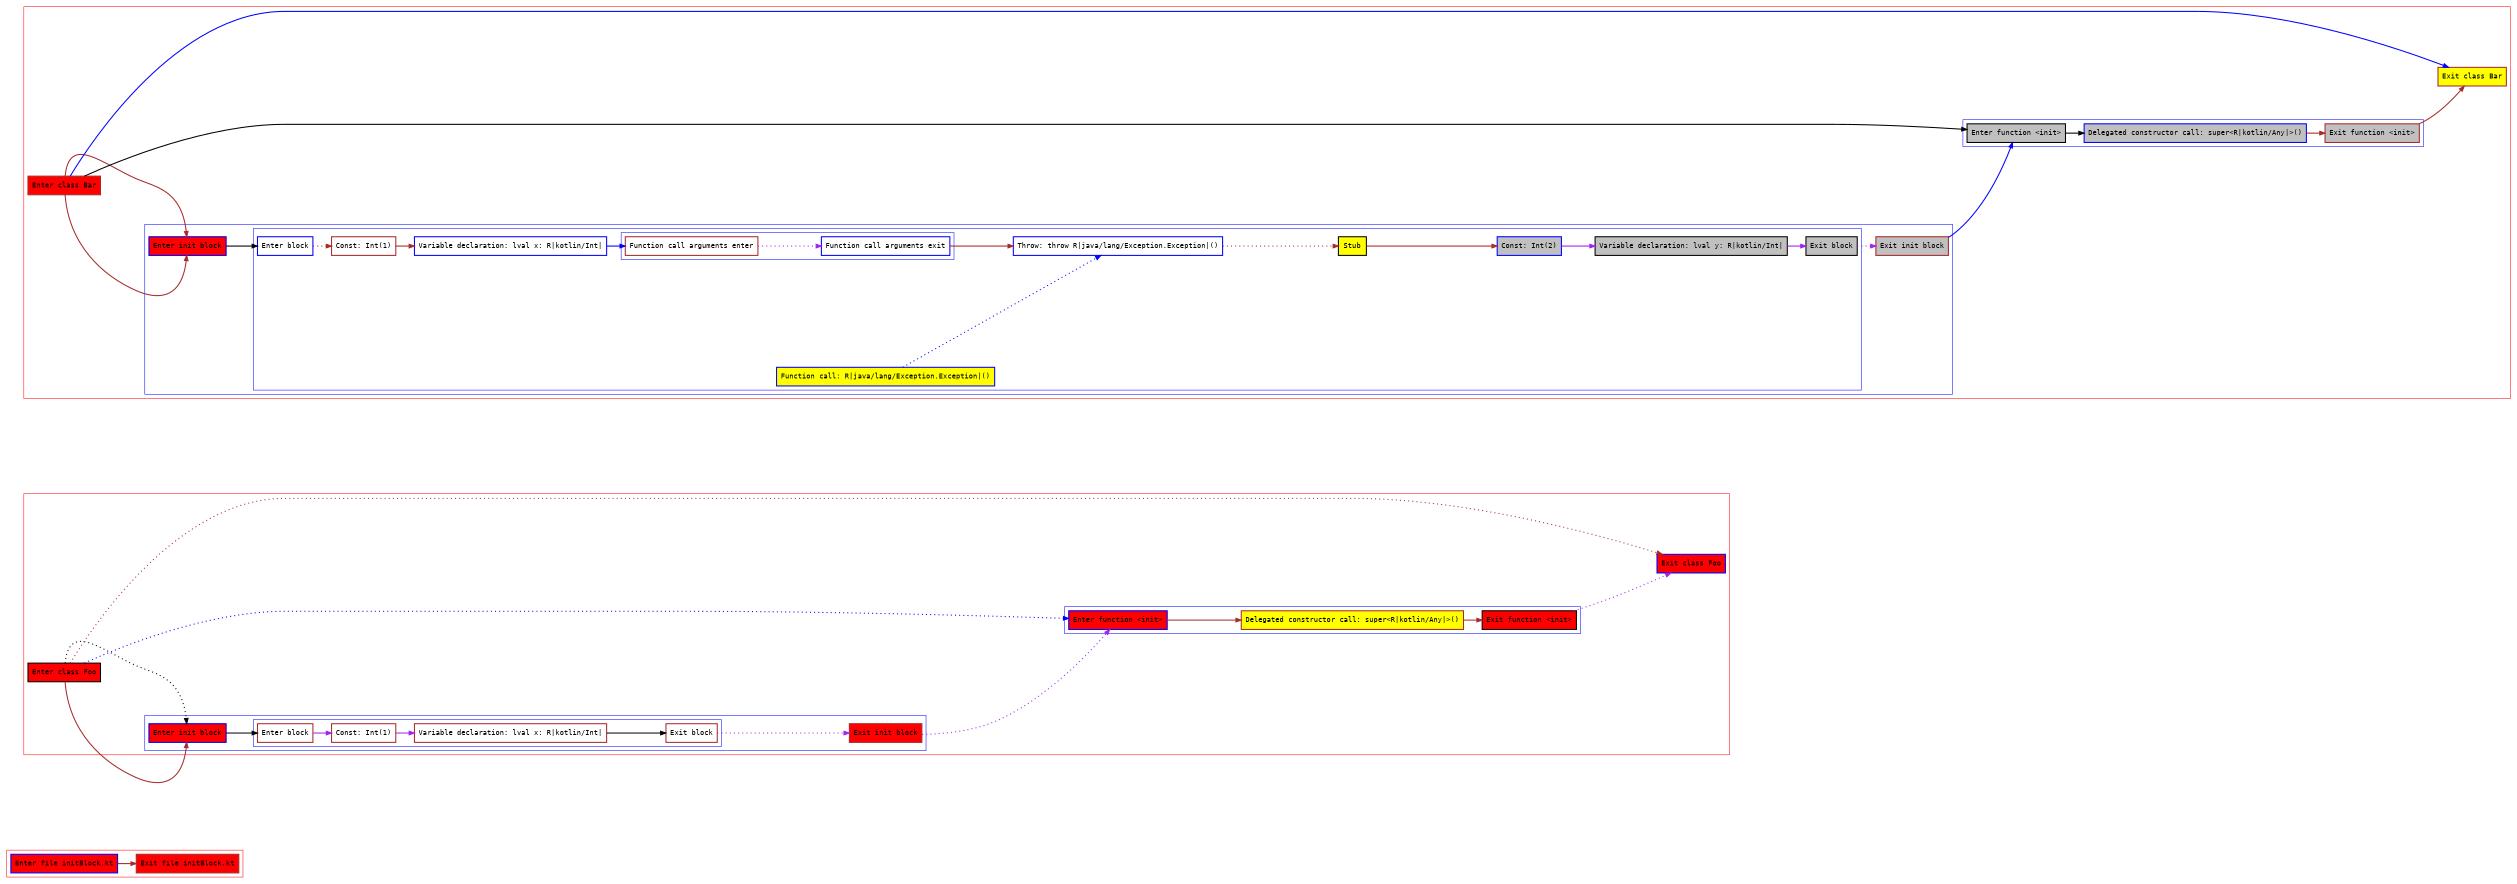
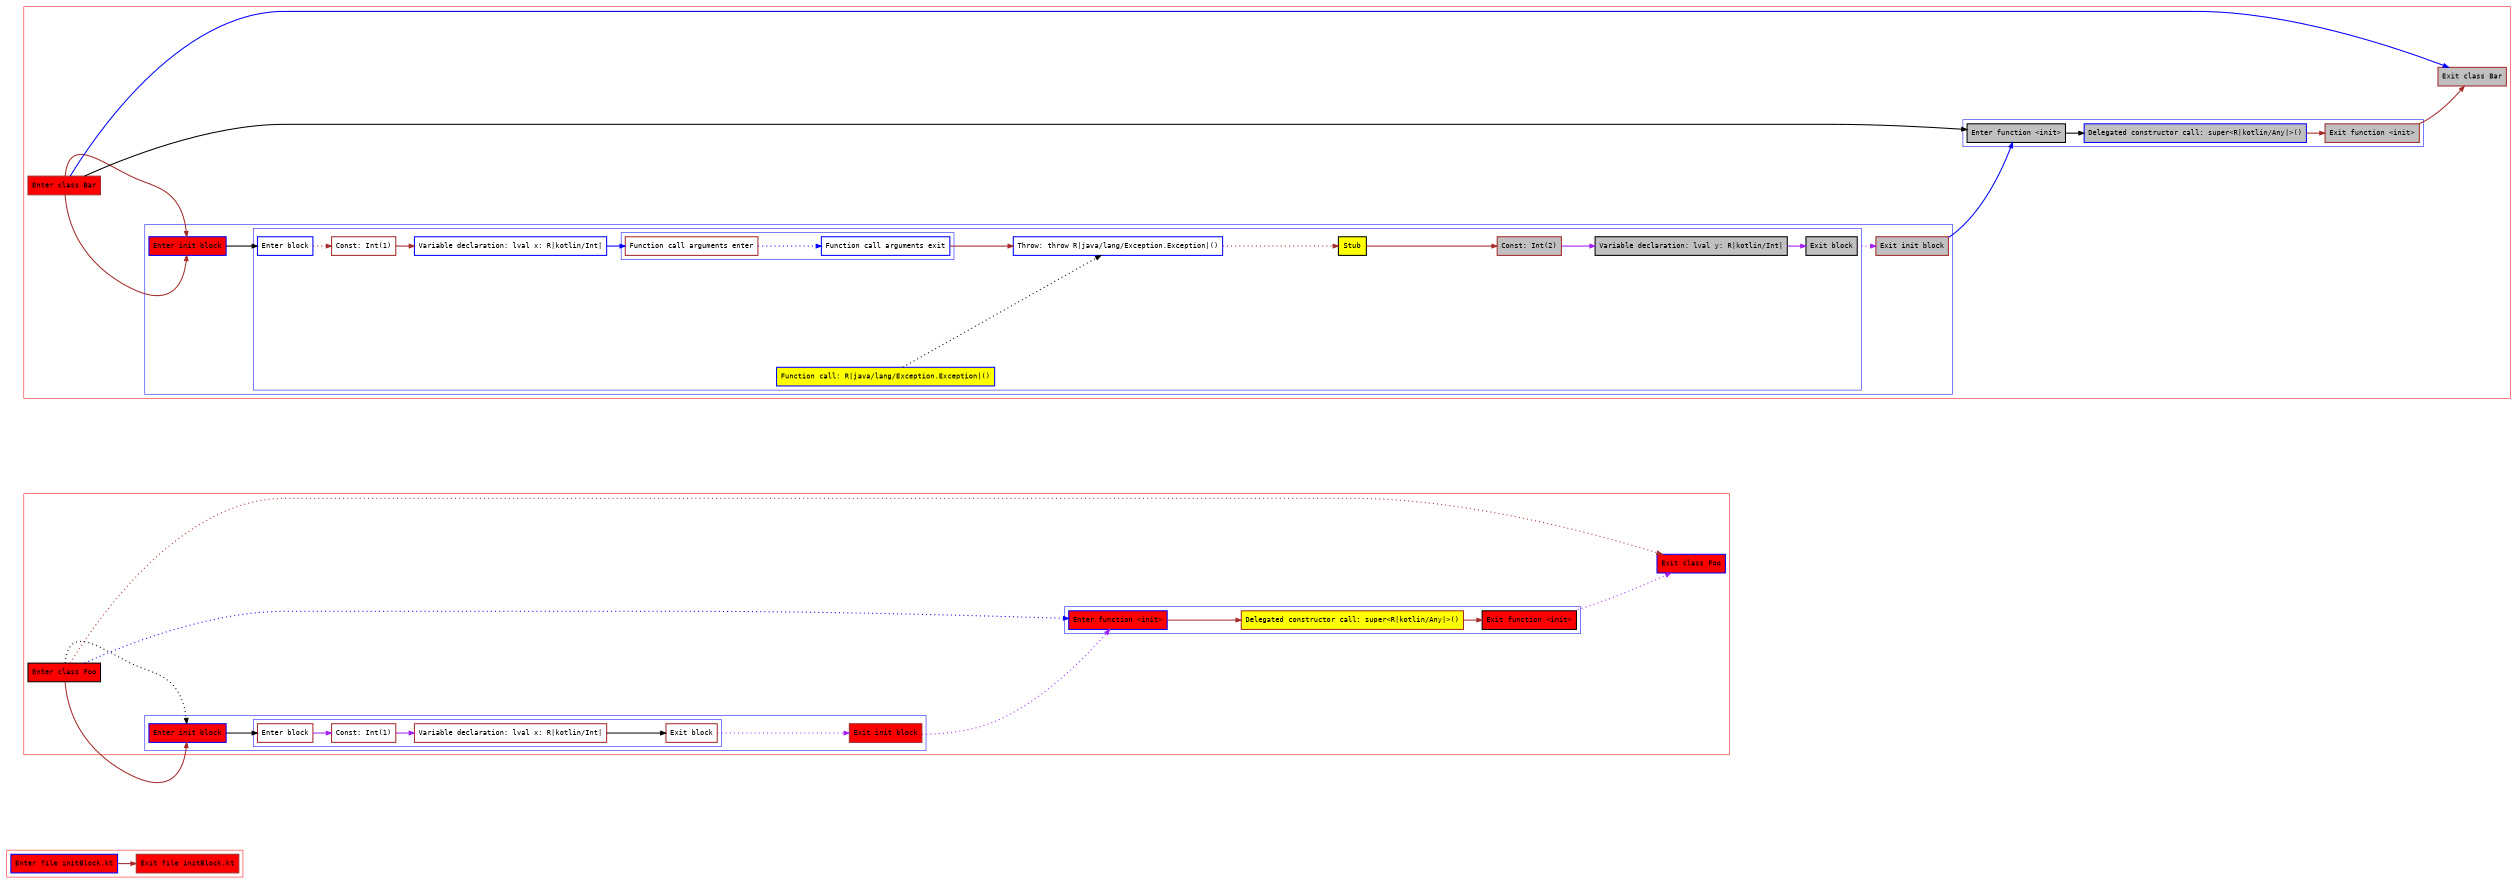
node "Exit class Bar": fillcolor yellow -> gray
edge "Function call arguments enter" -> "Function call arguments exit": color purple -> blue
node "Const: Int(2)": color blue -> brown
edge "Function call: R|java/lang/Exception.Exception|()" -> "Throw: throw R|java/lang/Exception.Exception|()": color blue -> black
